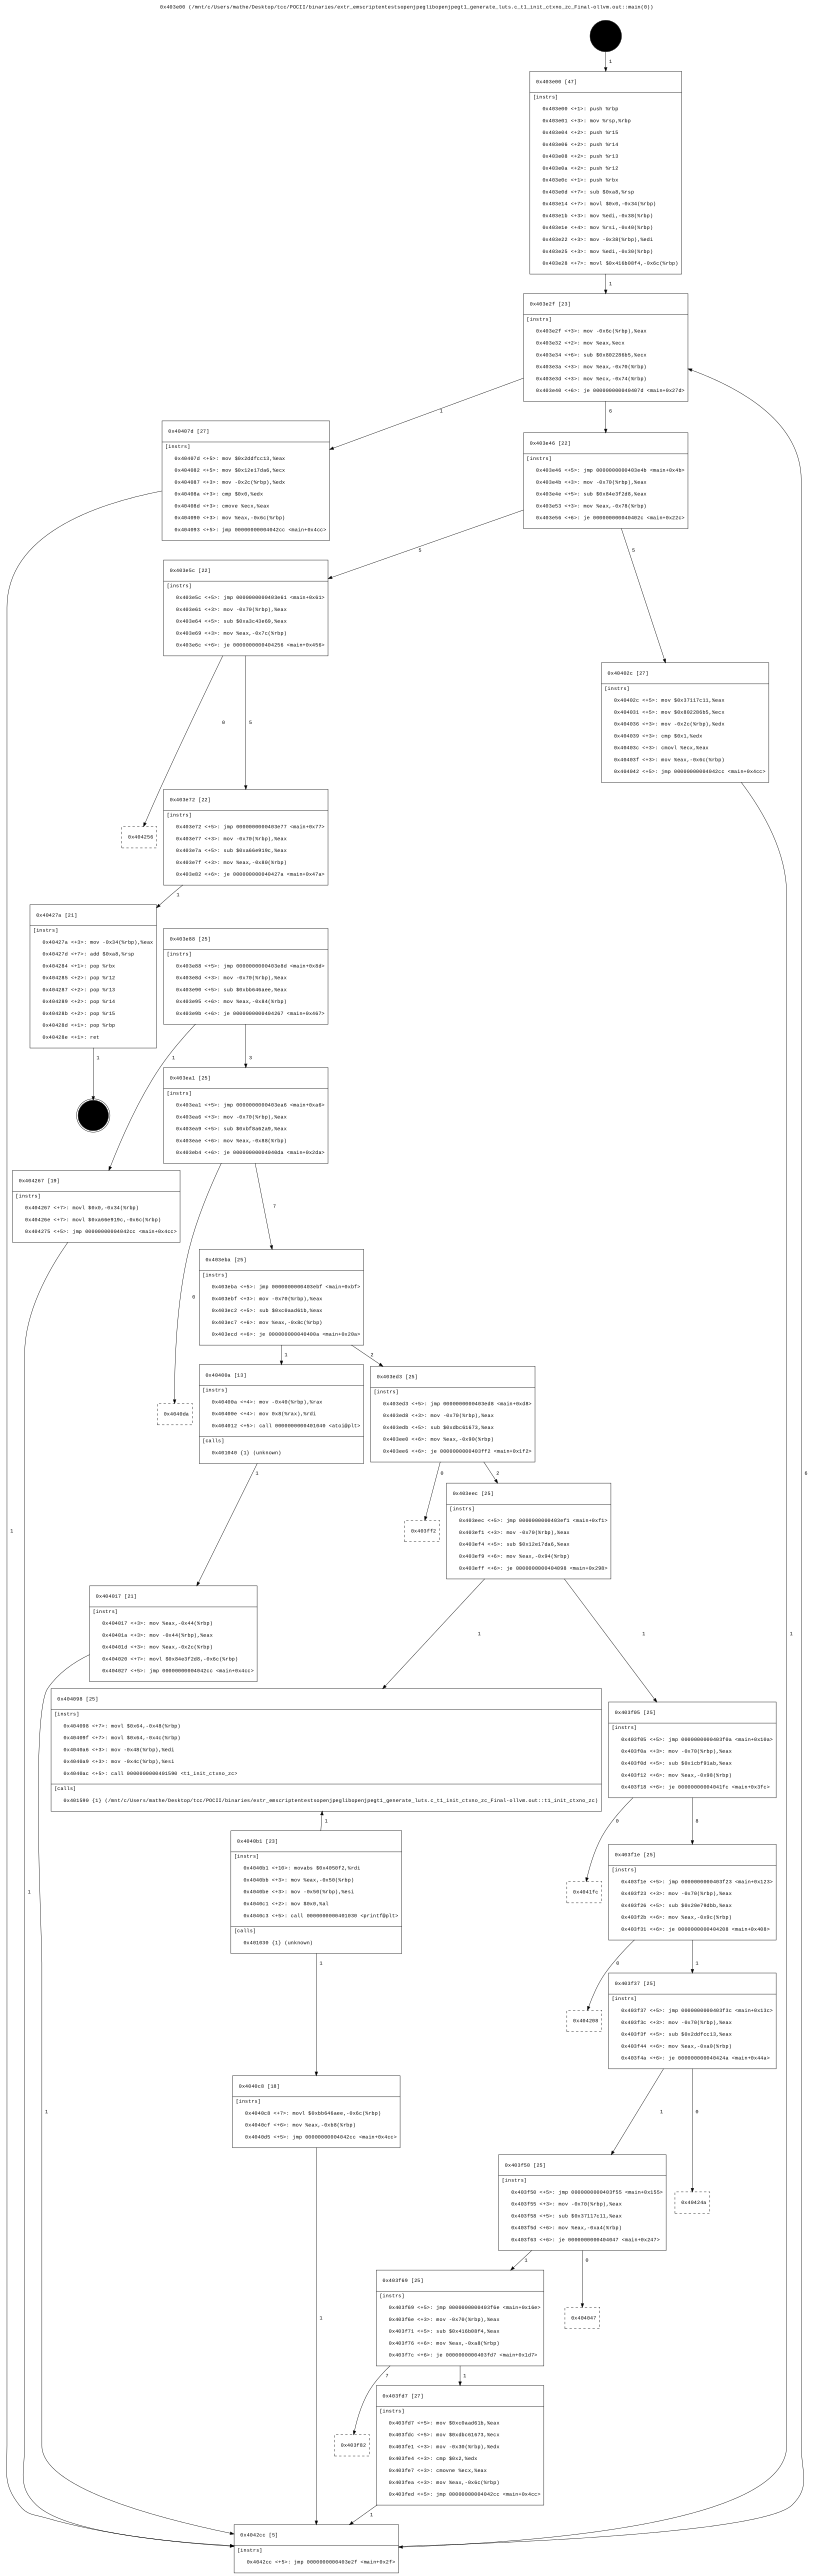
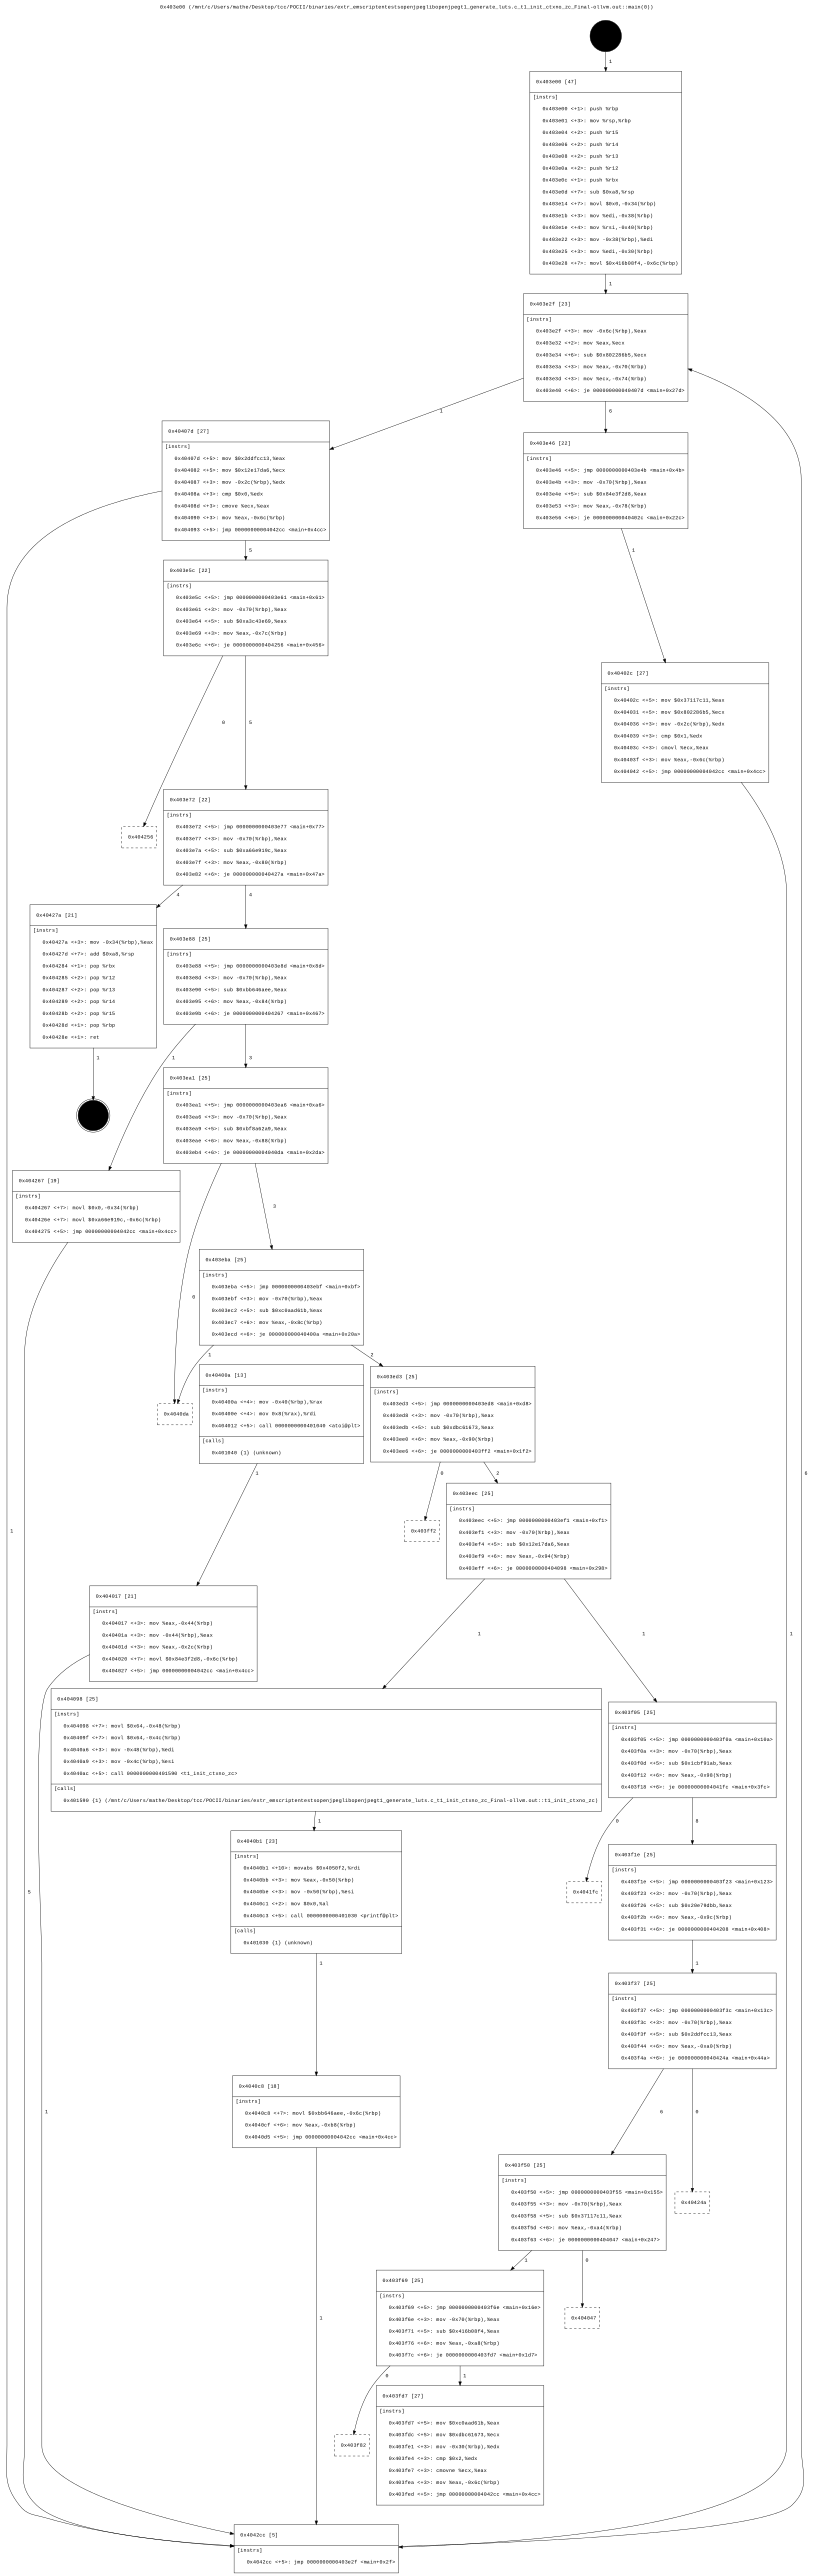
edge "0x403e46 [22]" -> "0x403e5c [22]": now "0x40407d [27]" -> "0x403e5c [22]"
edge "0x403e46 [22]" -> "0x40402c [27]": label " 5" -> " 1"
edge "0x403e72 [22]" -> "0x40427a [21]": label " 1" -> " 4"
edge "0x403e72 [22]" -> "0x403e88 [25]": added, label "4"
edge "0x403ea1 [25]" -> "0x403eba [25]": label " 7" -> " 3"
edge "0x403eba [25]" -> "0x40400a [13]": now "0x403eba [25]" -> "0x4040da"
edge "0x4040b1 [23]" -> "0x404098 [25]": reversed
edge "0x404267 [19]" -> "0x4042cc [5]": label " 1" -> " 5"
node "0x404208": removed
edge "0x403f37 [25]" -> "0x403f50 [25]": label " 1" -> " 6"
edge "0x403f69 [25]" -> "0x403f82": label " 7" -> " 0"
edge "0x403fd7 [27]" -> "0x4042cc [5]": removed, label "1"
